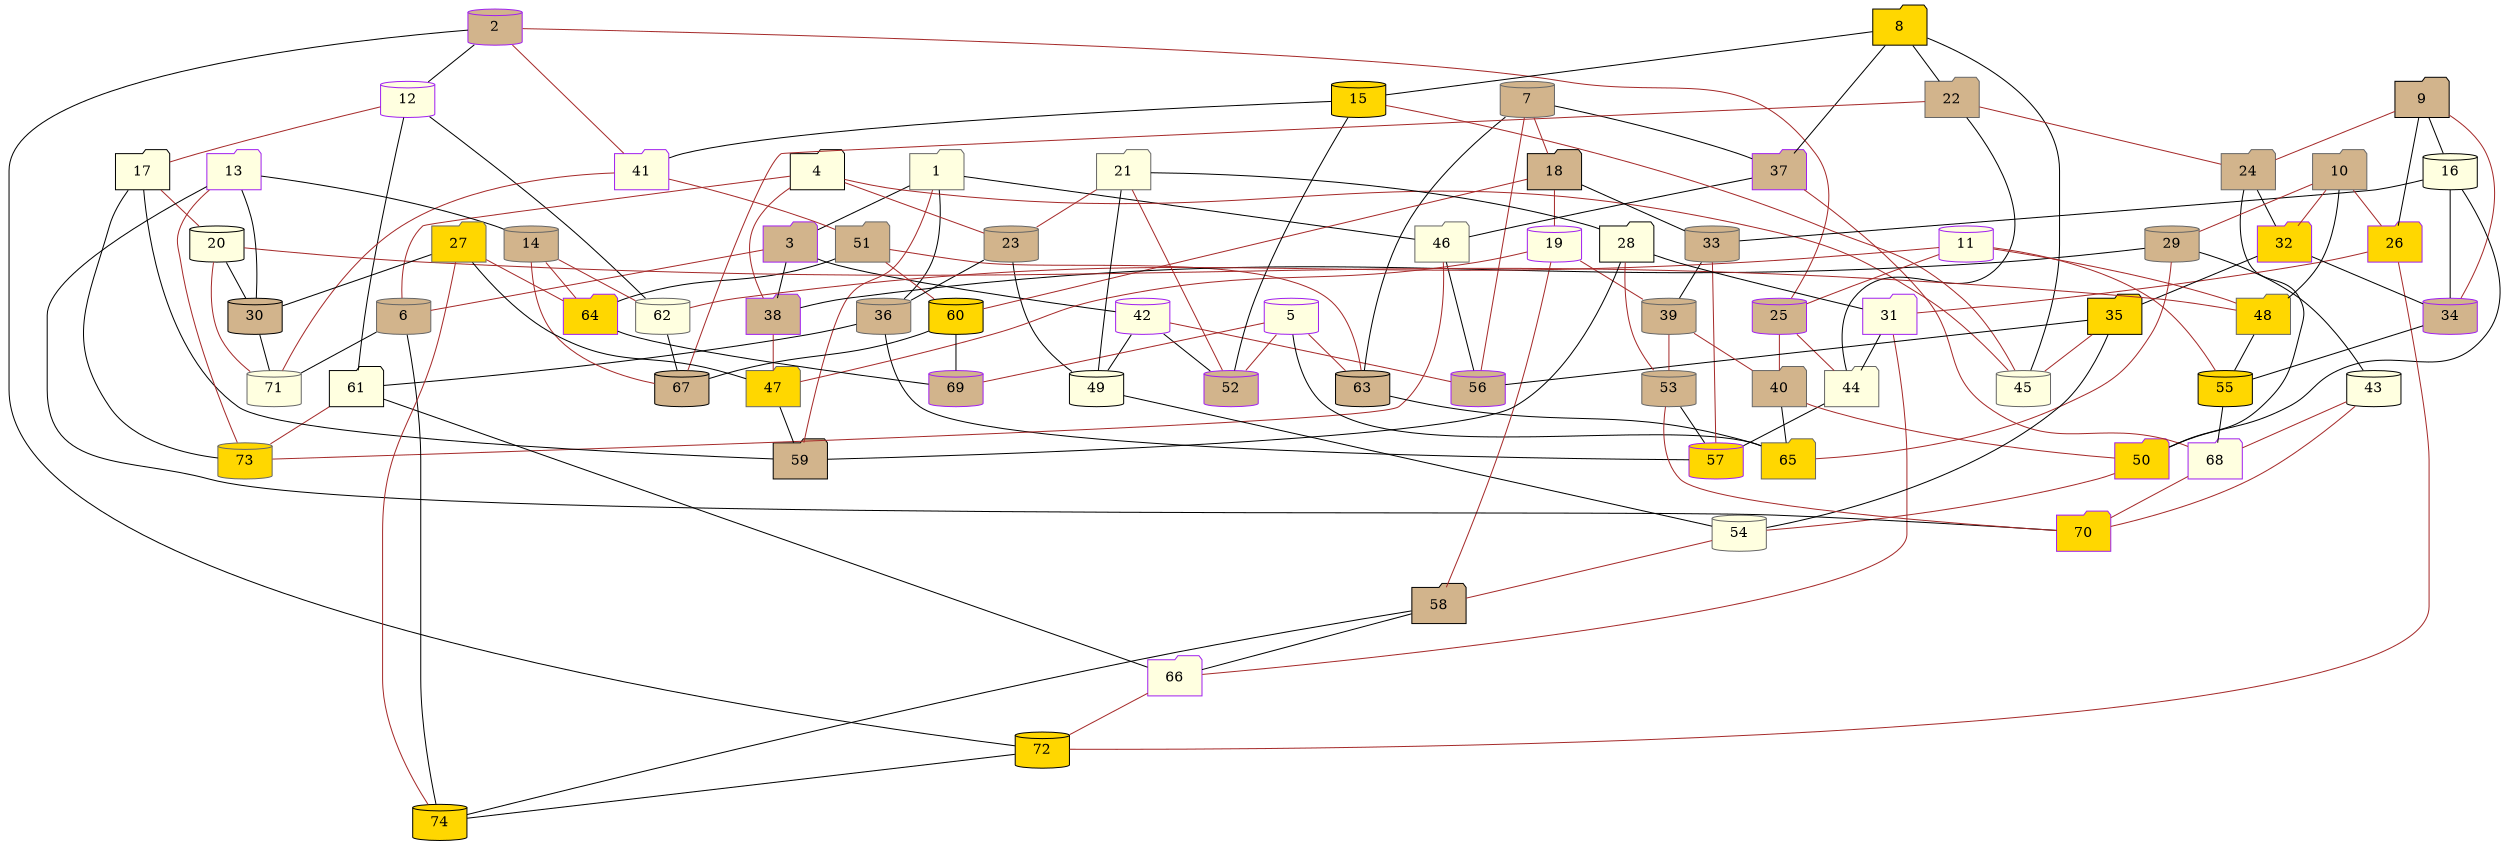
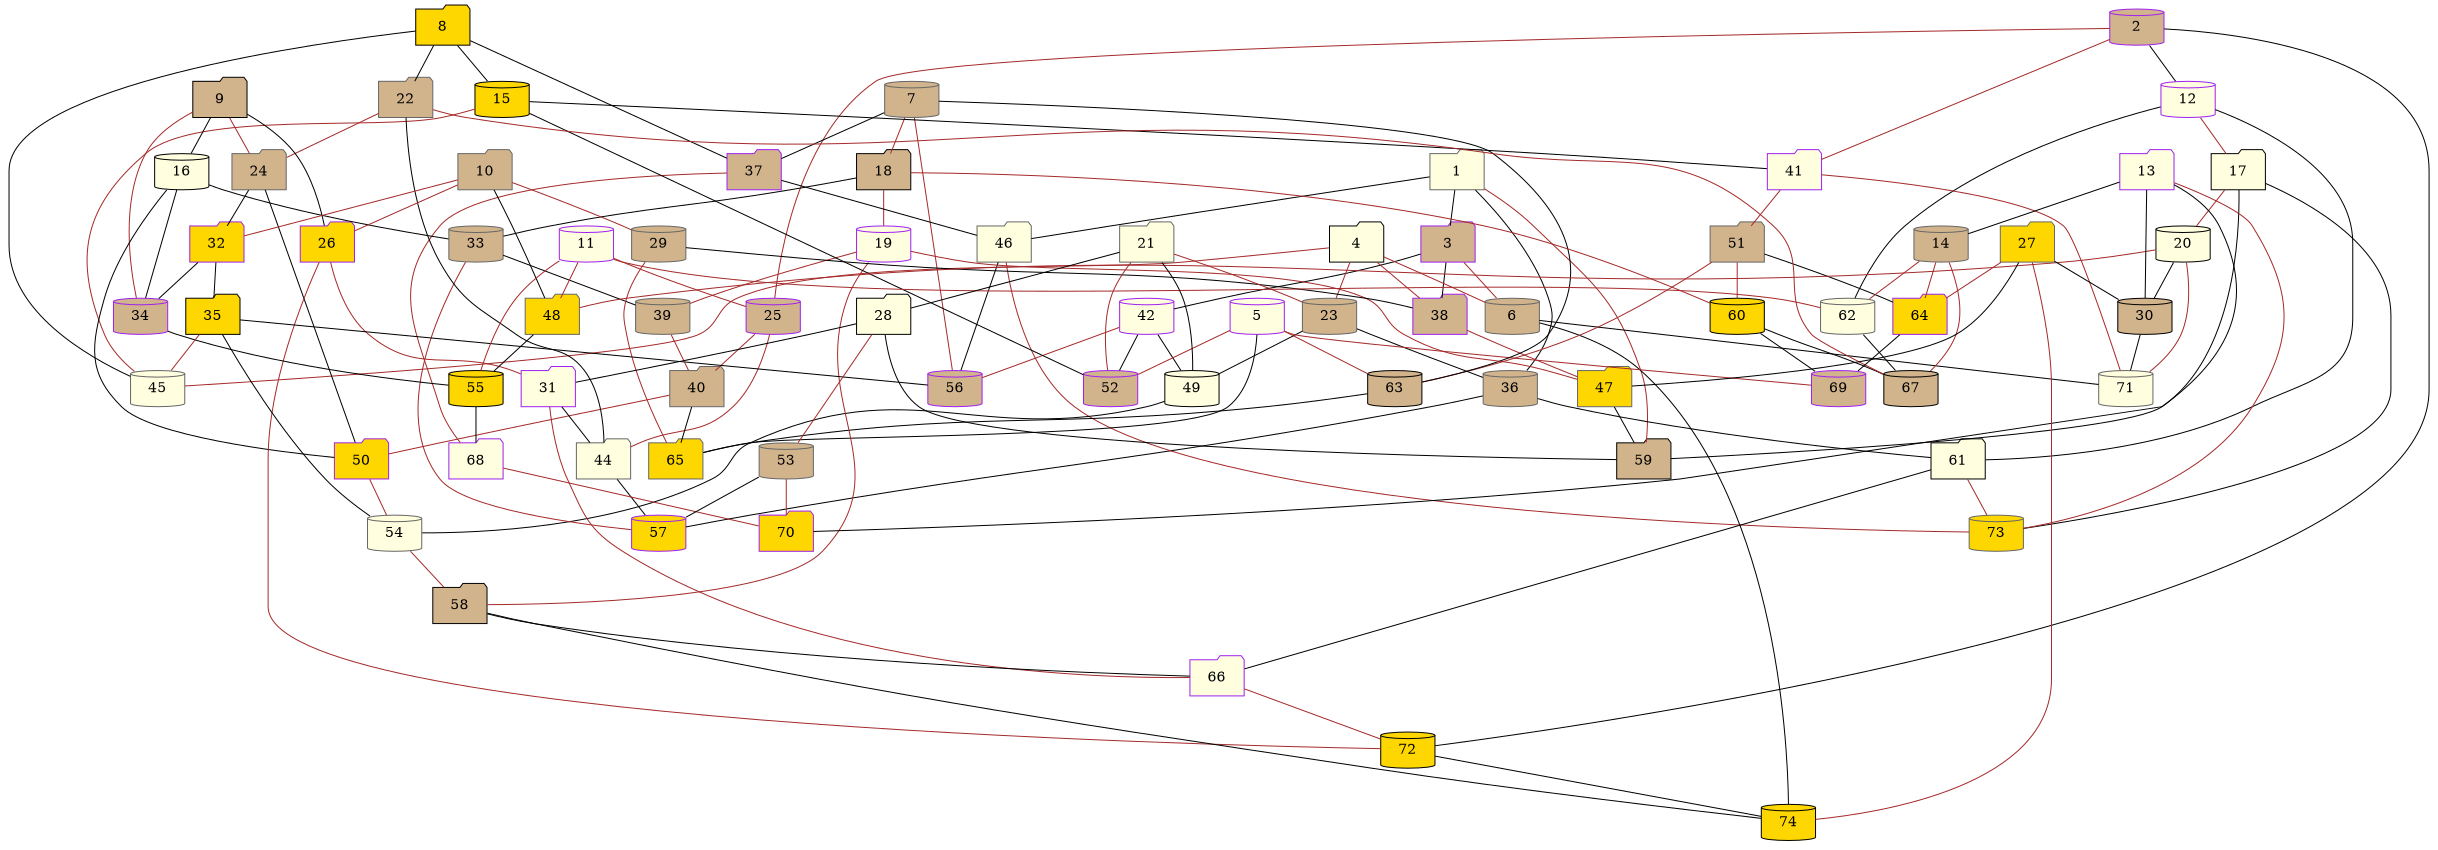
edge "39" -- "53": removed
node "43": removed
